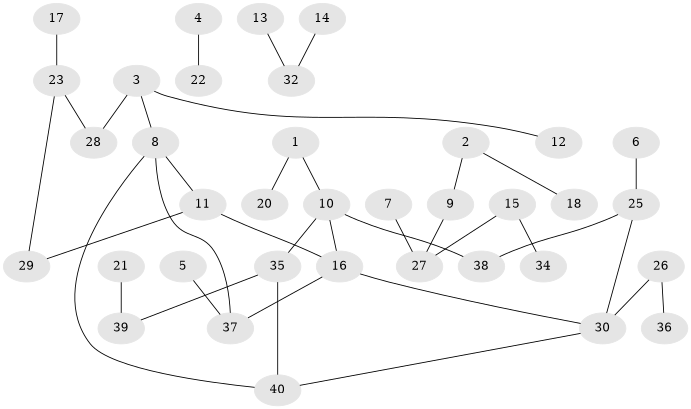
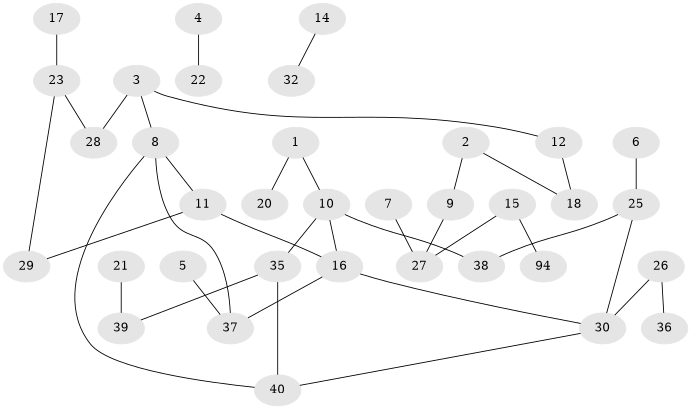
node "13": removed
edge "12" -- "18": added
node "34": label "34" -> "94"
